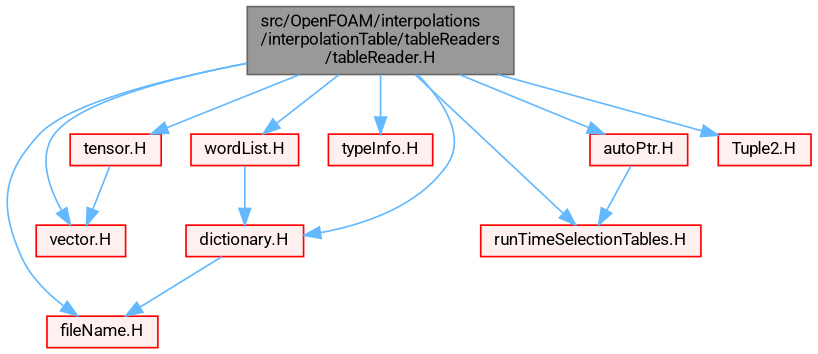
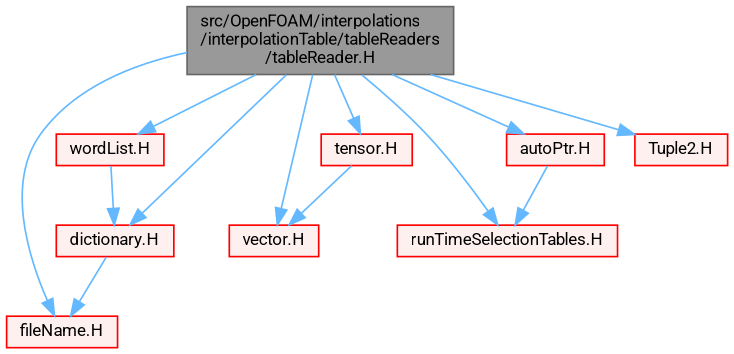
node "typeInfo.H": removed
